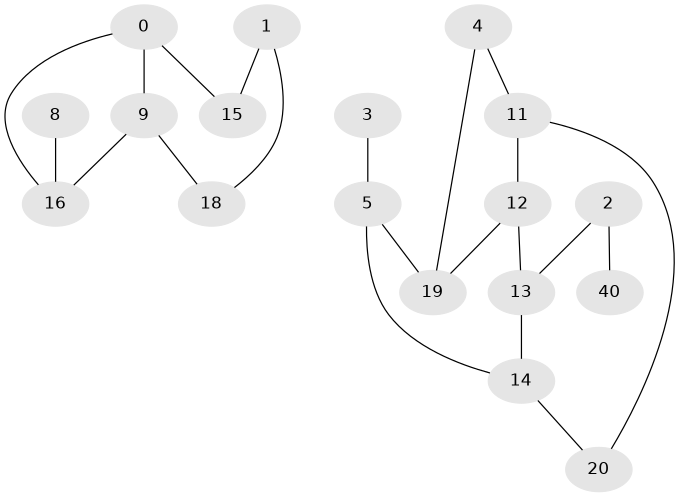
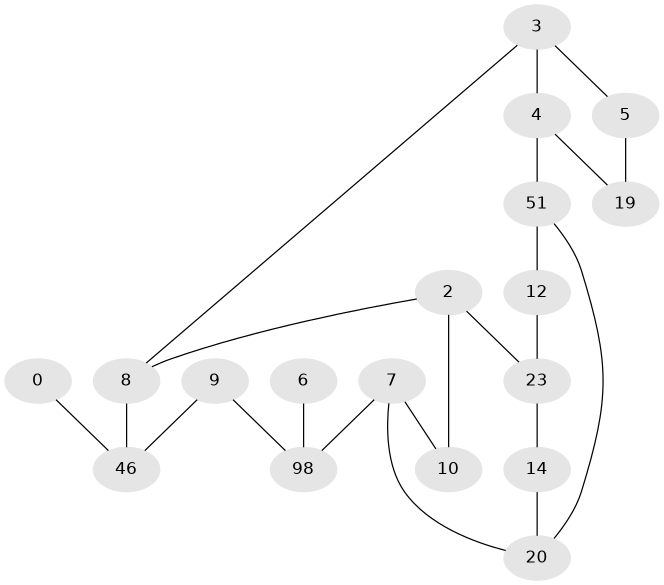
node "1": label "1" -> "6"
edge "0" -- "9": removed
edge "3" -- "4": added
node "15": removed
node "11": label "11" -> "51"
node "16": label "16" -> "46"
node "18": label "18" -> "98"
edge "3" -- "8": added
edge "12" -- "19": removed
node "13": label "13" -> "23"
node "40": label "40" -> "10"
edge "5" -- "14": removed
edge "2" -- "8": added
node "7": added
